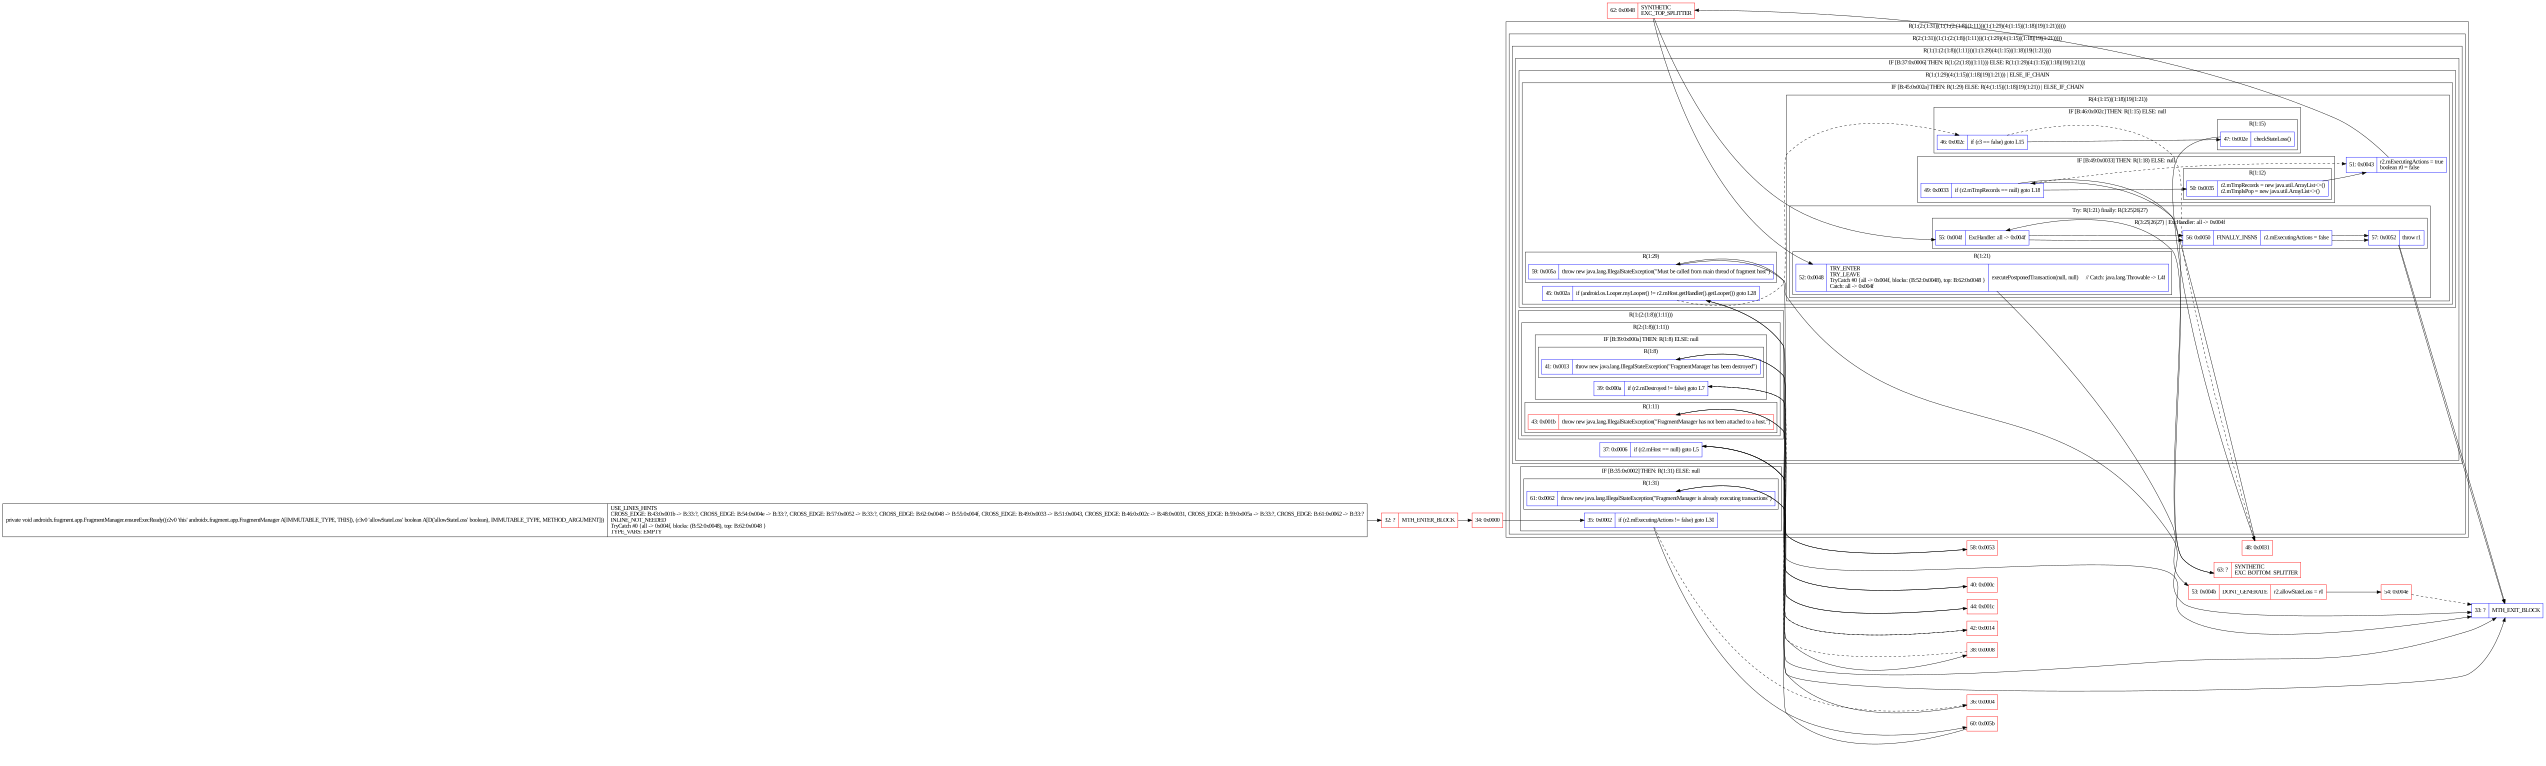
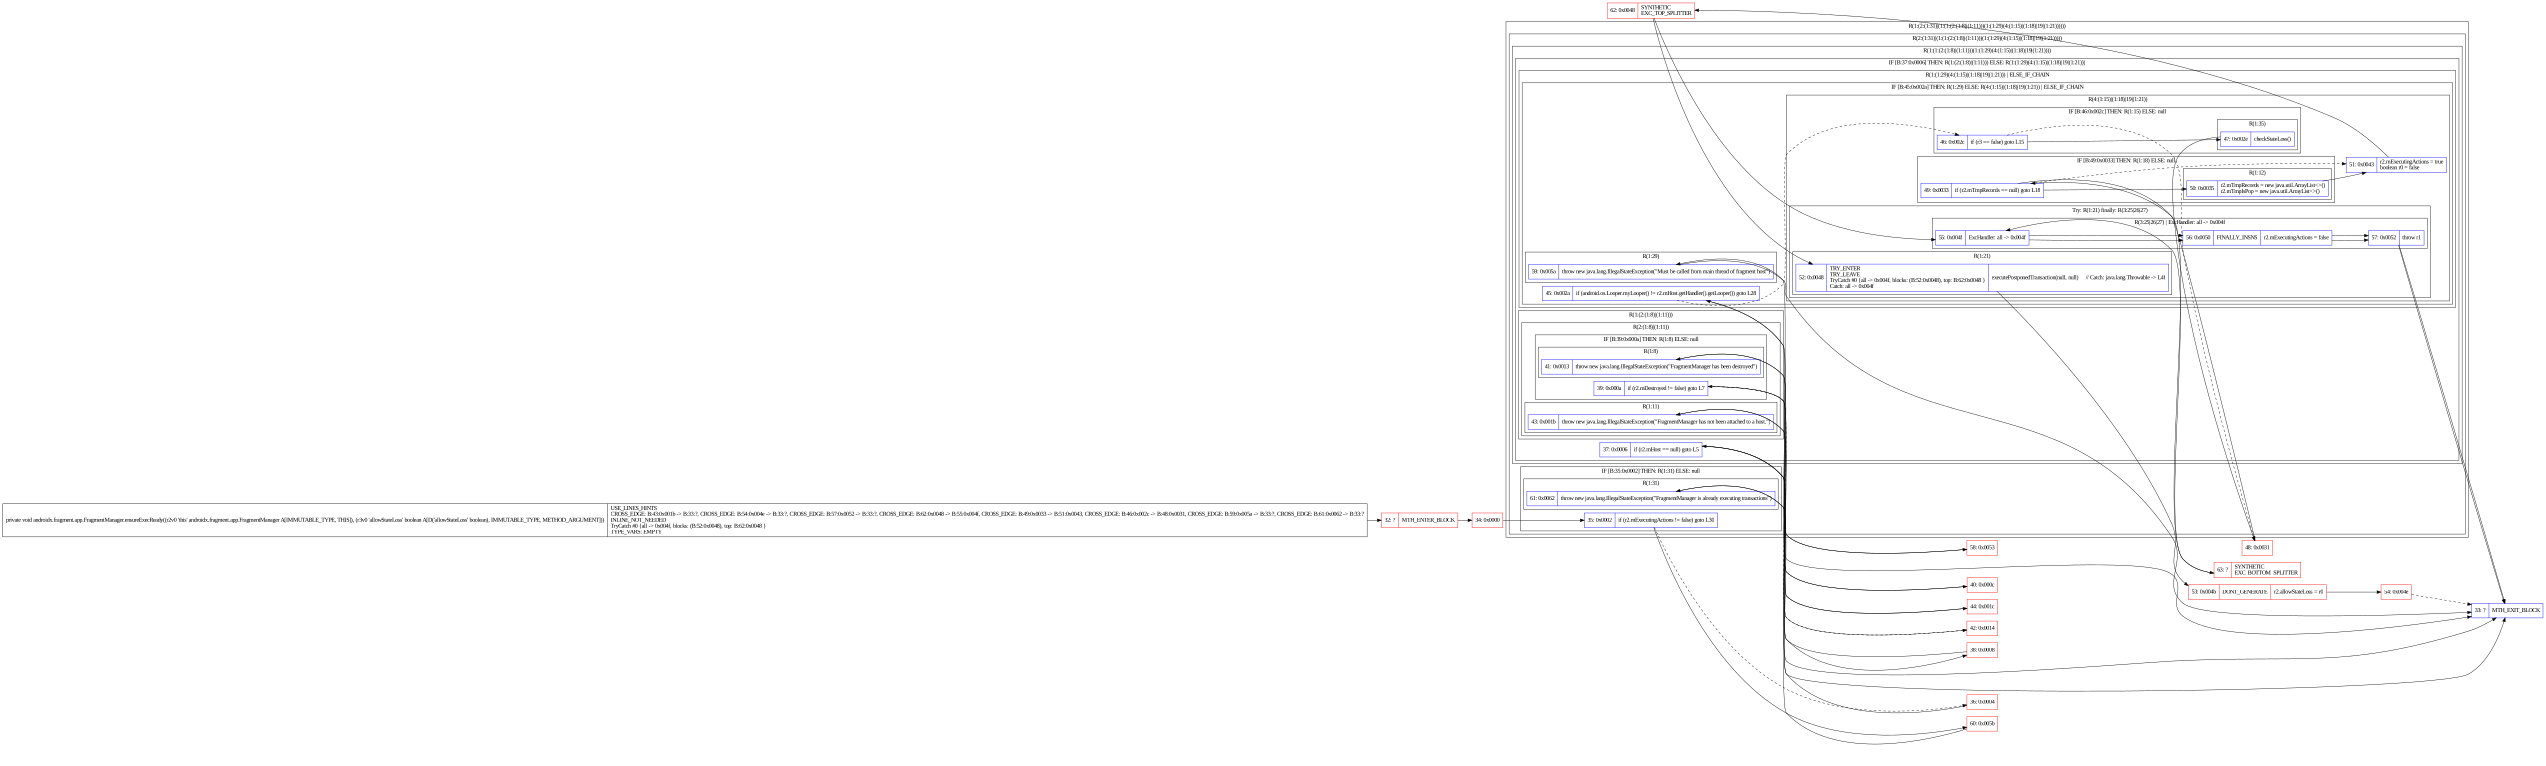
cluster "R(1:15)": label "R(1:15)" -> "R(1:35)"
node "43: 0x001b": color red -> blue
edge "38: 0x0008" -> "39: 0x000a": style dashed -> solid
